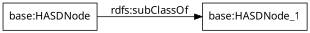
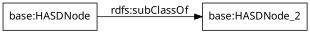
node "base:HASDNode_1": label "base:HASDNode_1" -> "base:HASDNode_2"
